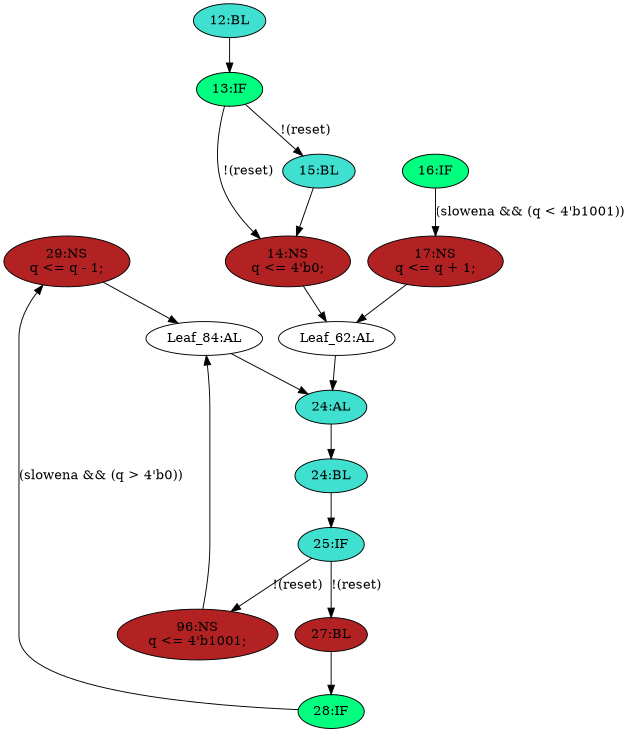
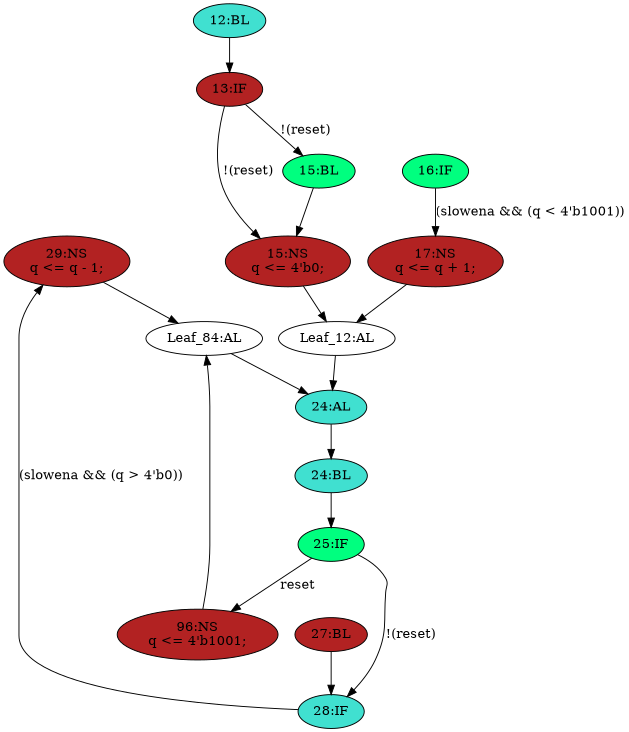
node "13:IF": fillcolor springgreen -> firebrick
node "15:BL": fillcolor turquoise -> springgreen
node "14:NS q <= 4'b0;": label "14:NS q <= 4'b0;" -> "15:NS q <= 4'b0;"
node "Leaf_62:AL": label "Leaf_62:AL" -> "Leaf_12:AL"
node "25:IF": fillcolor turquoise -> springgreen
edge "25:IF" -> "96:NS q <= 4'b1001;": label "!(reset)" -> "reset"
edge "25:IF" -> "27:BL": now "25:IF" -> "28:IF"
node "28:IF": fillcolor springgreen -> turquoise
